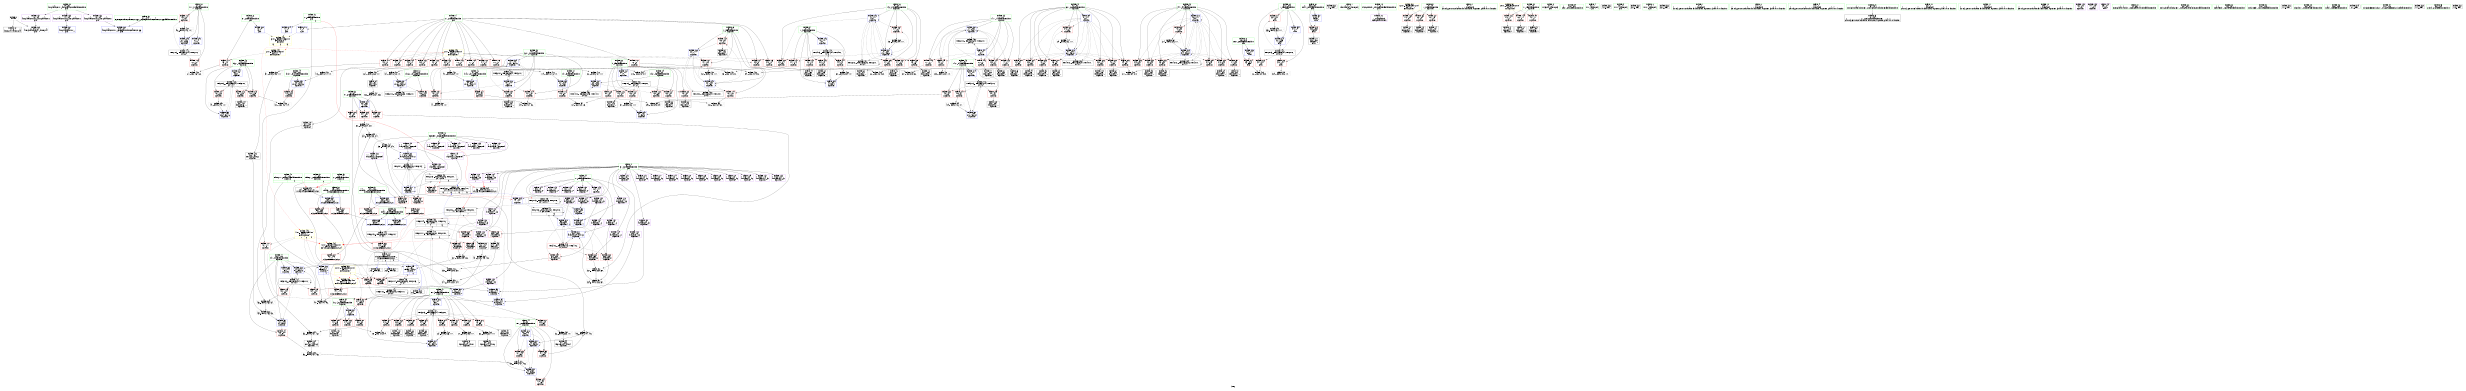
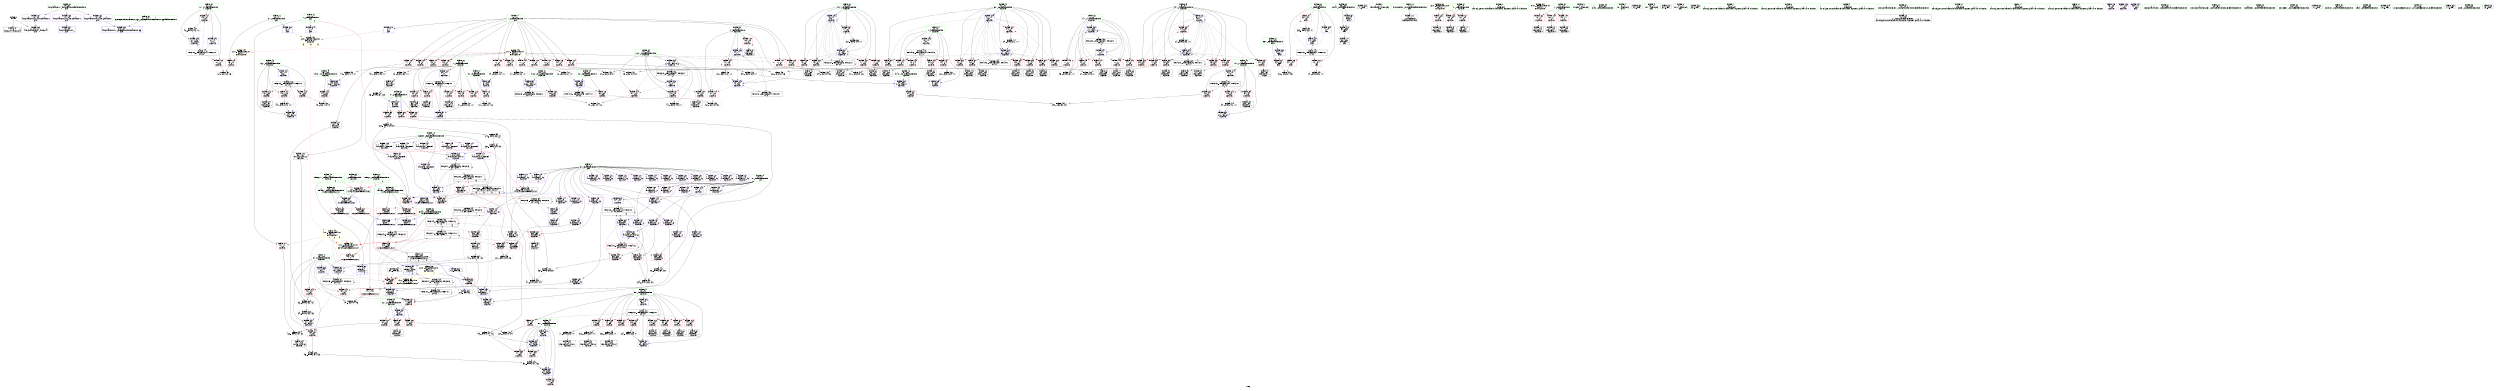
node "NodeID: 91": text "_Z5solvev" -> "_Z5ios"
edge "NodeID: 108" -> "NodeID: 386": now "NodeID: 108" -> "NodeID: 244"
